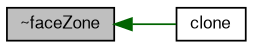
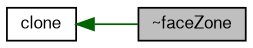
edge "clone" -> "~faceZone": reversed
